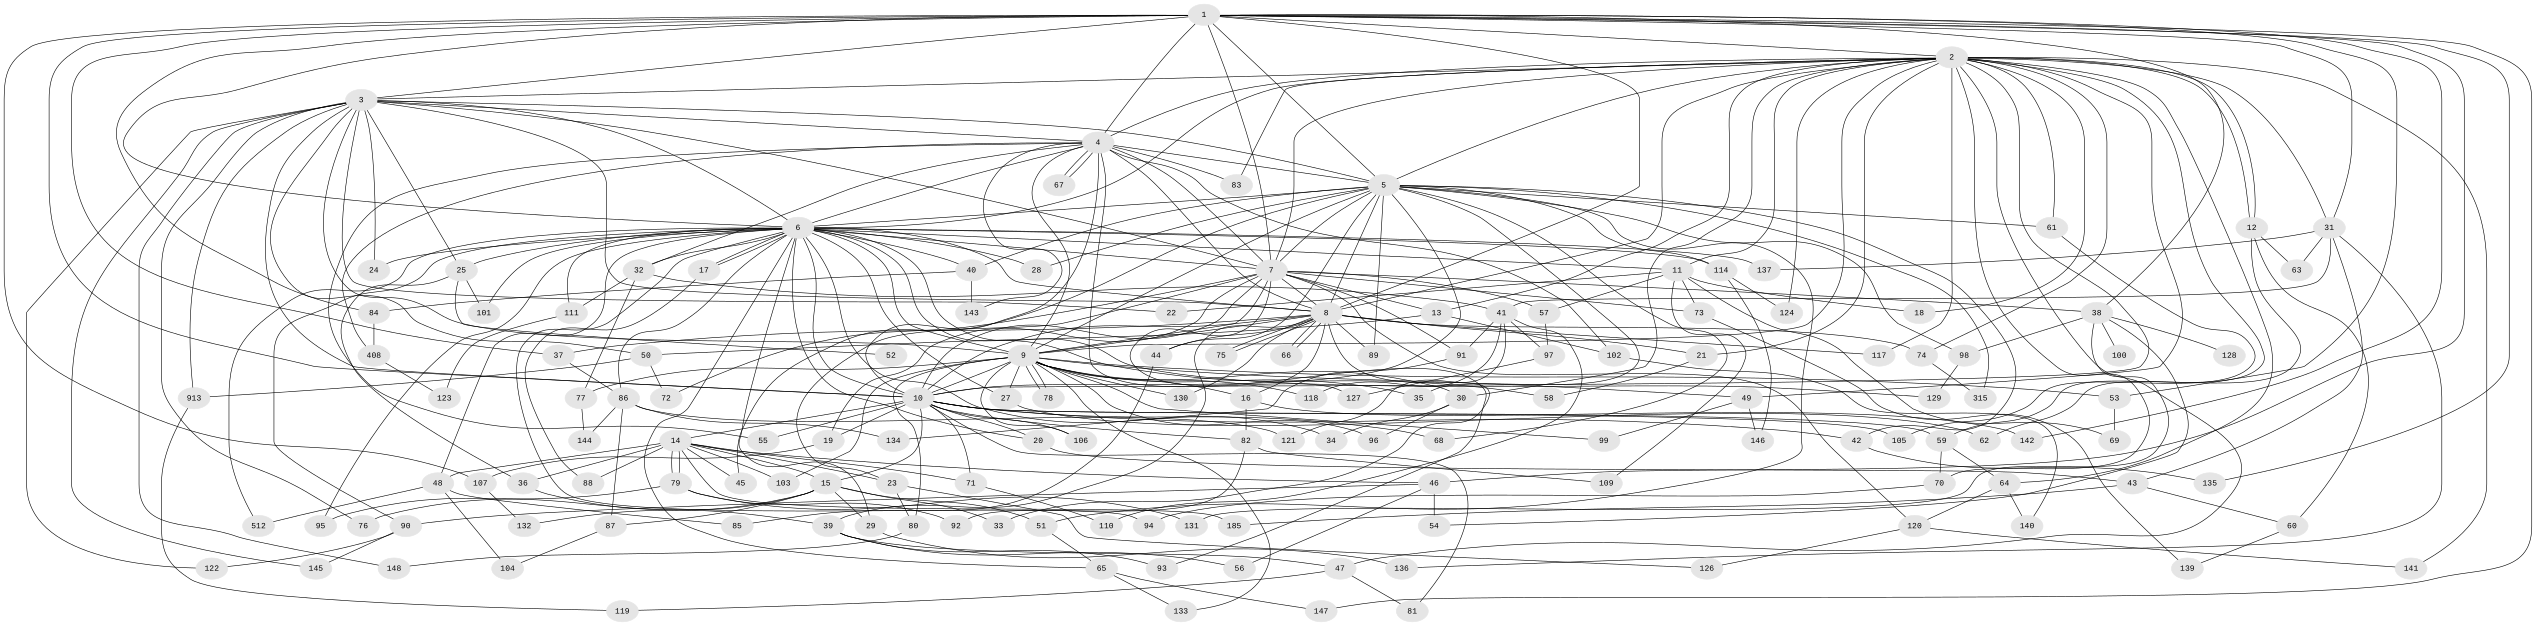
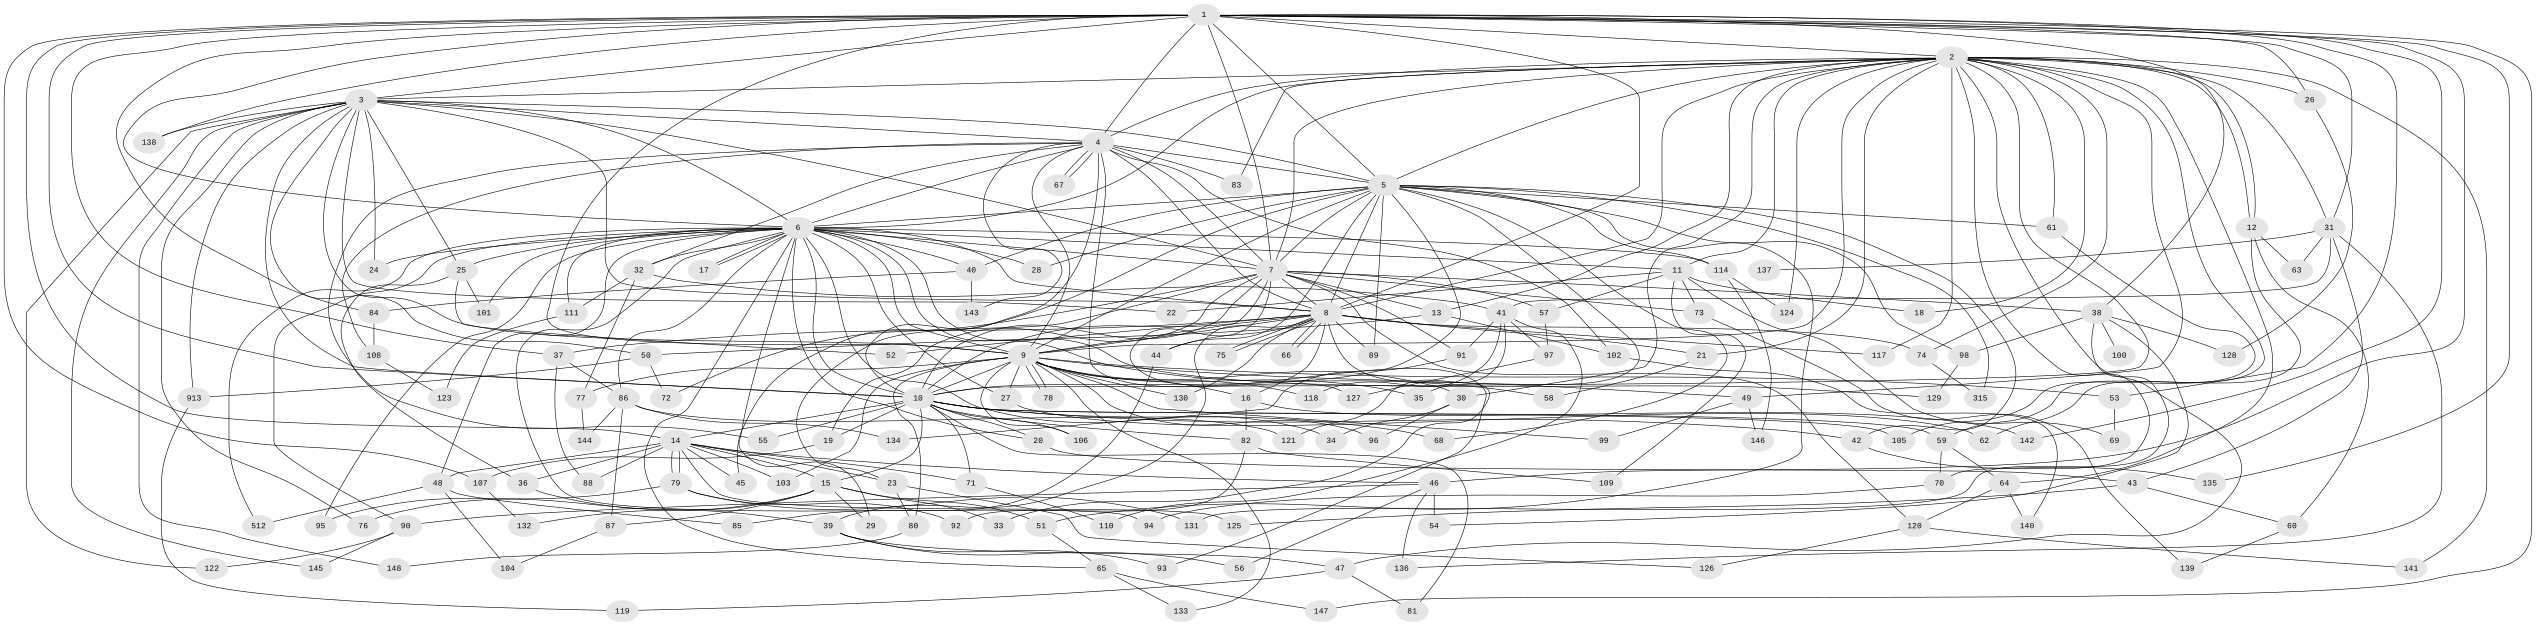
edge "1" -- "14": added
node "26": added
node "138": added
edge "1" -- "9": added
edge "6" -- "137": removed
edge "8" -- "52": added
edge "17" -- "88": now "37" -- "88"
node "408": label "408" -> "108"
node "185": label "185" -> "125"
edge "29" -- "136": now "46" -- "136"
